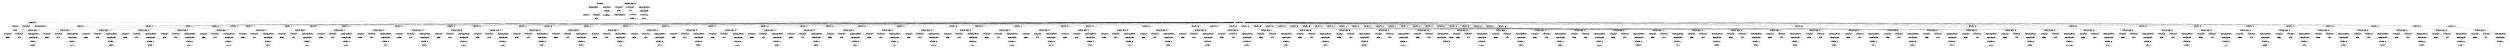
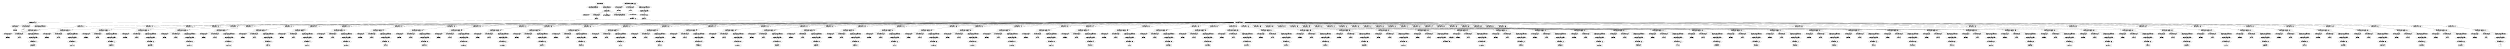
node "switch.invocation": label "switch.invocation" -> "switch.php"
